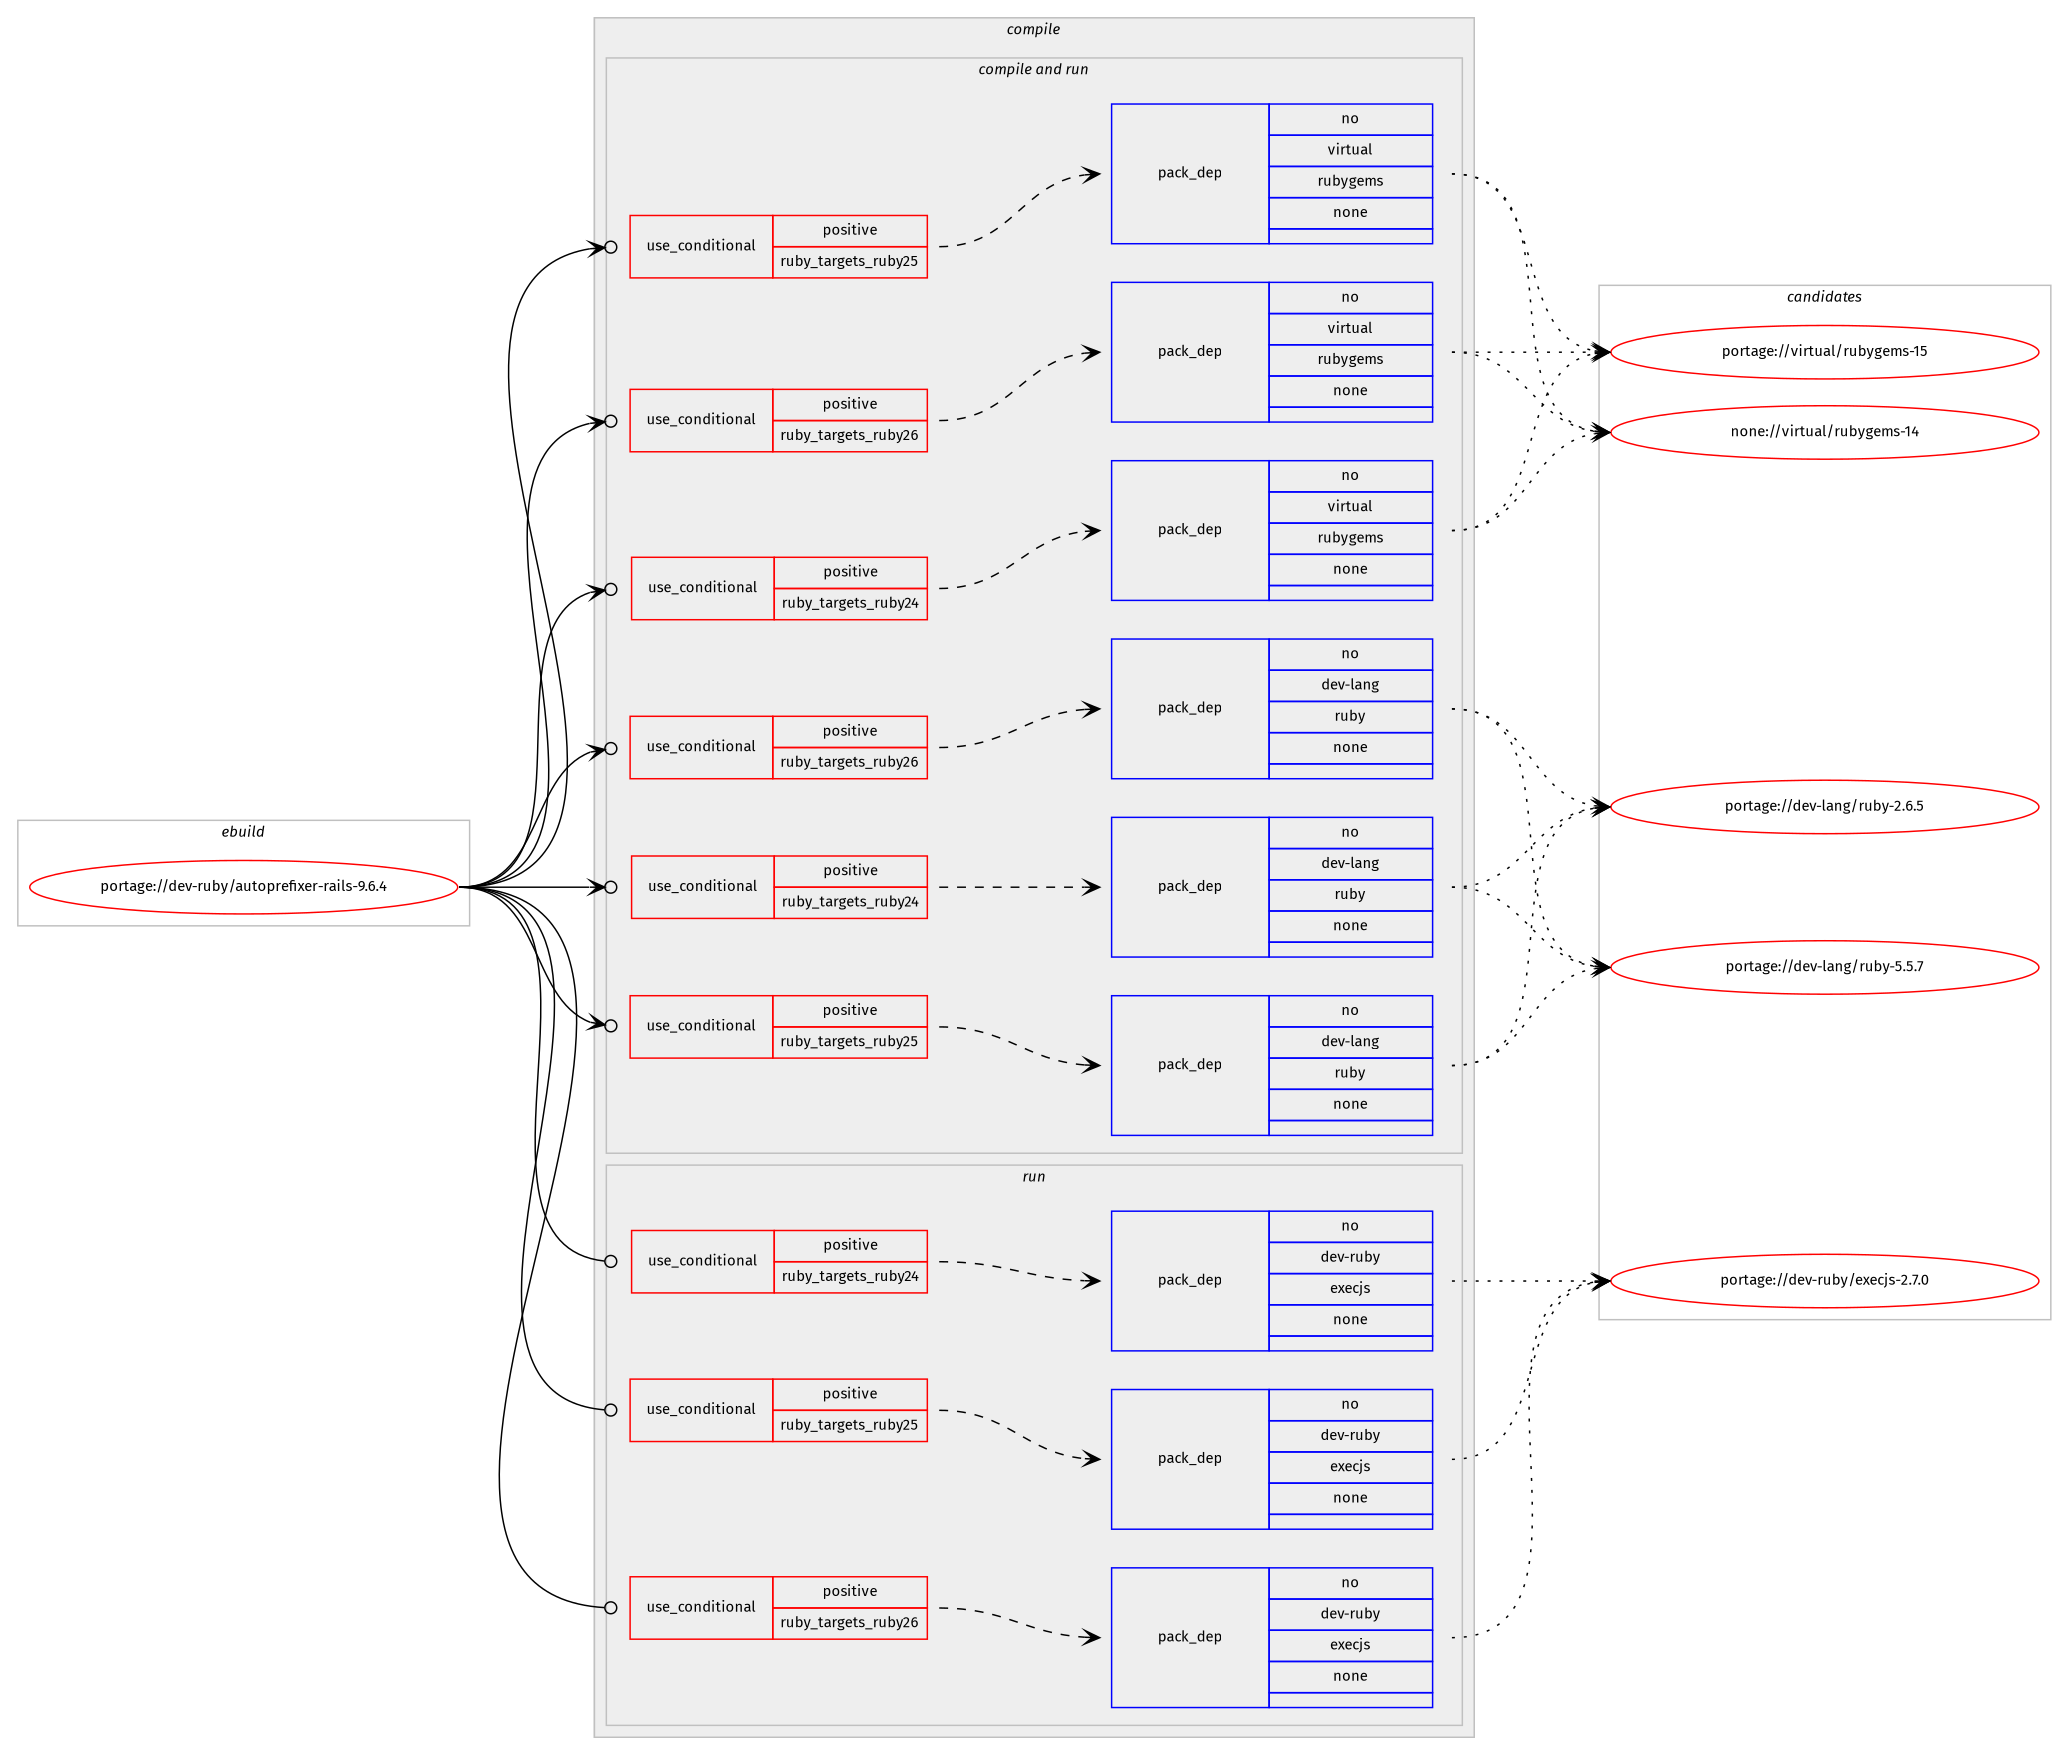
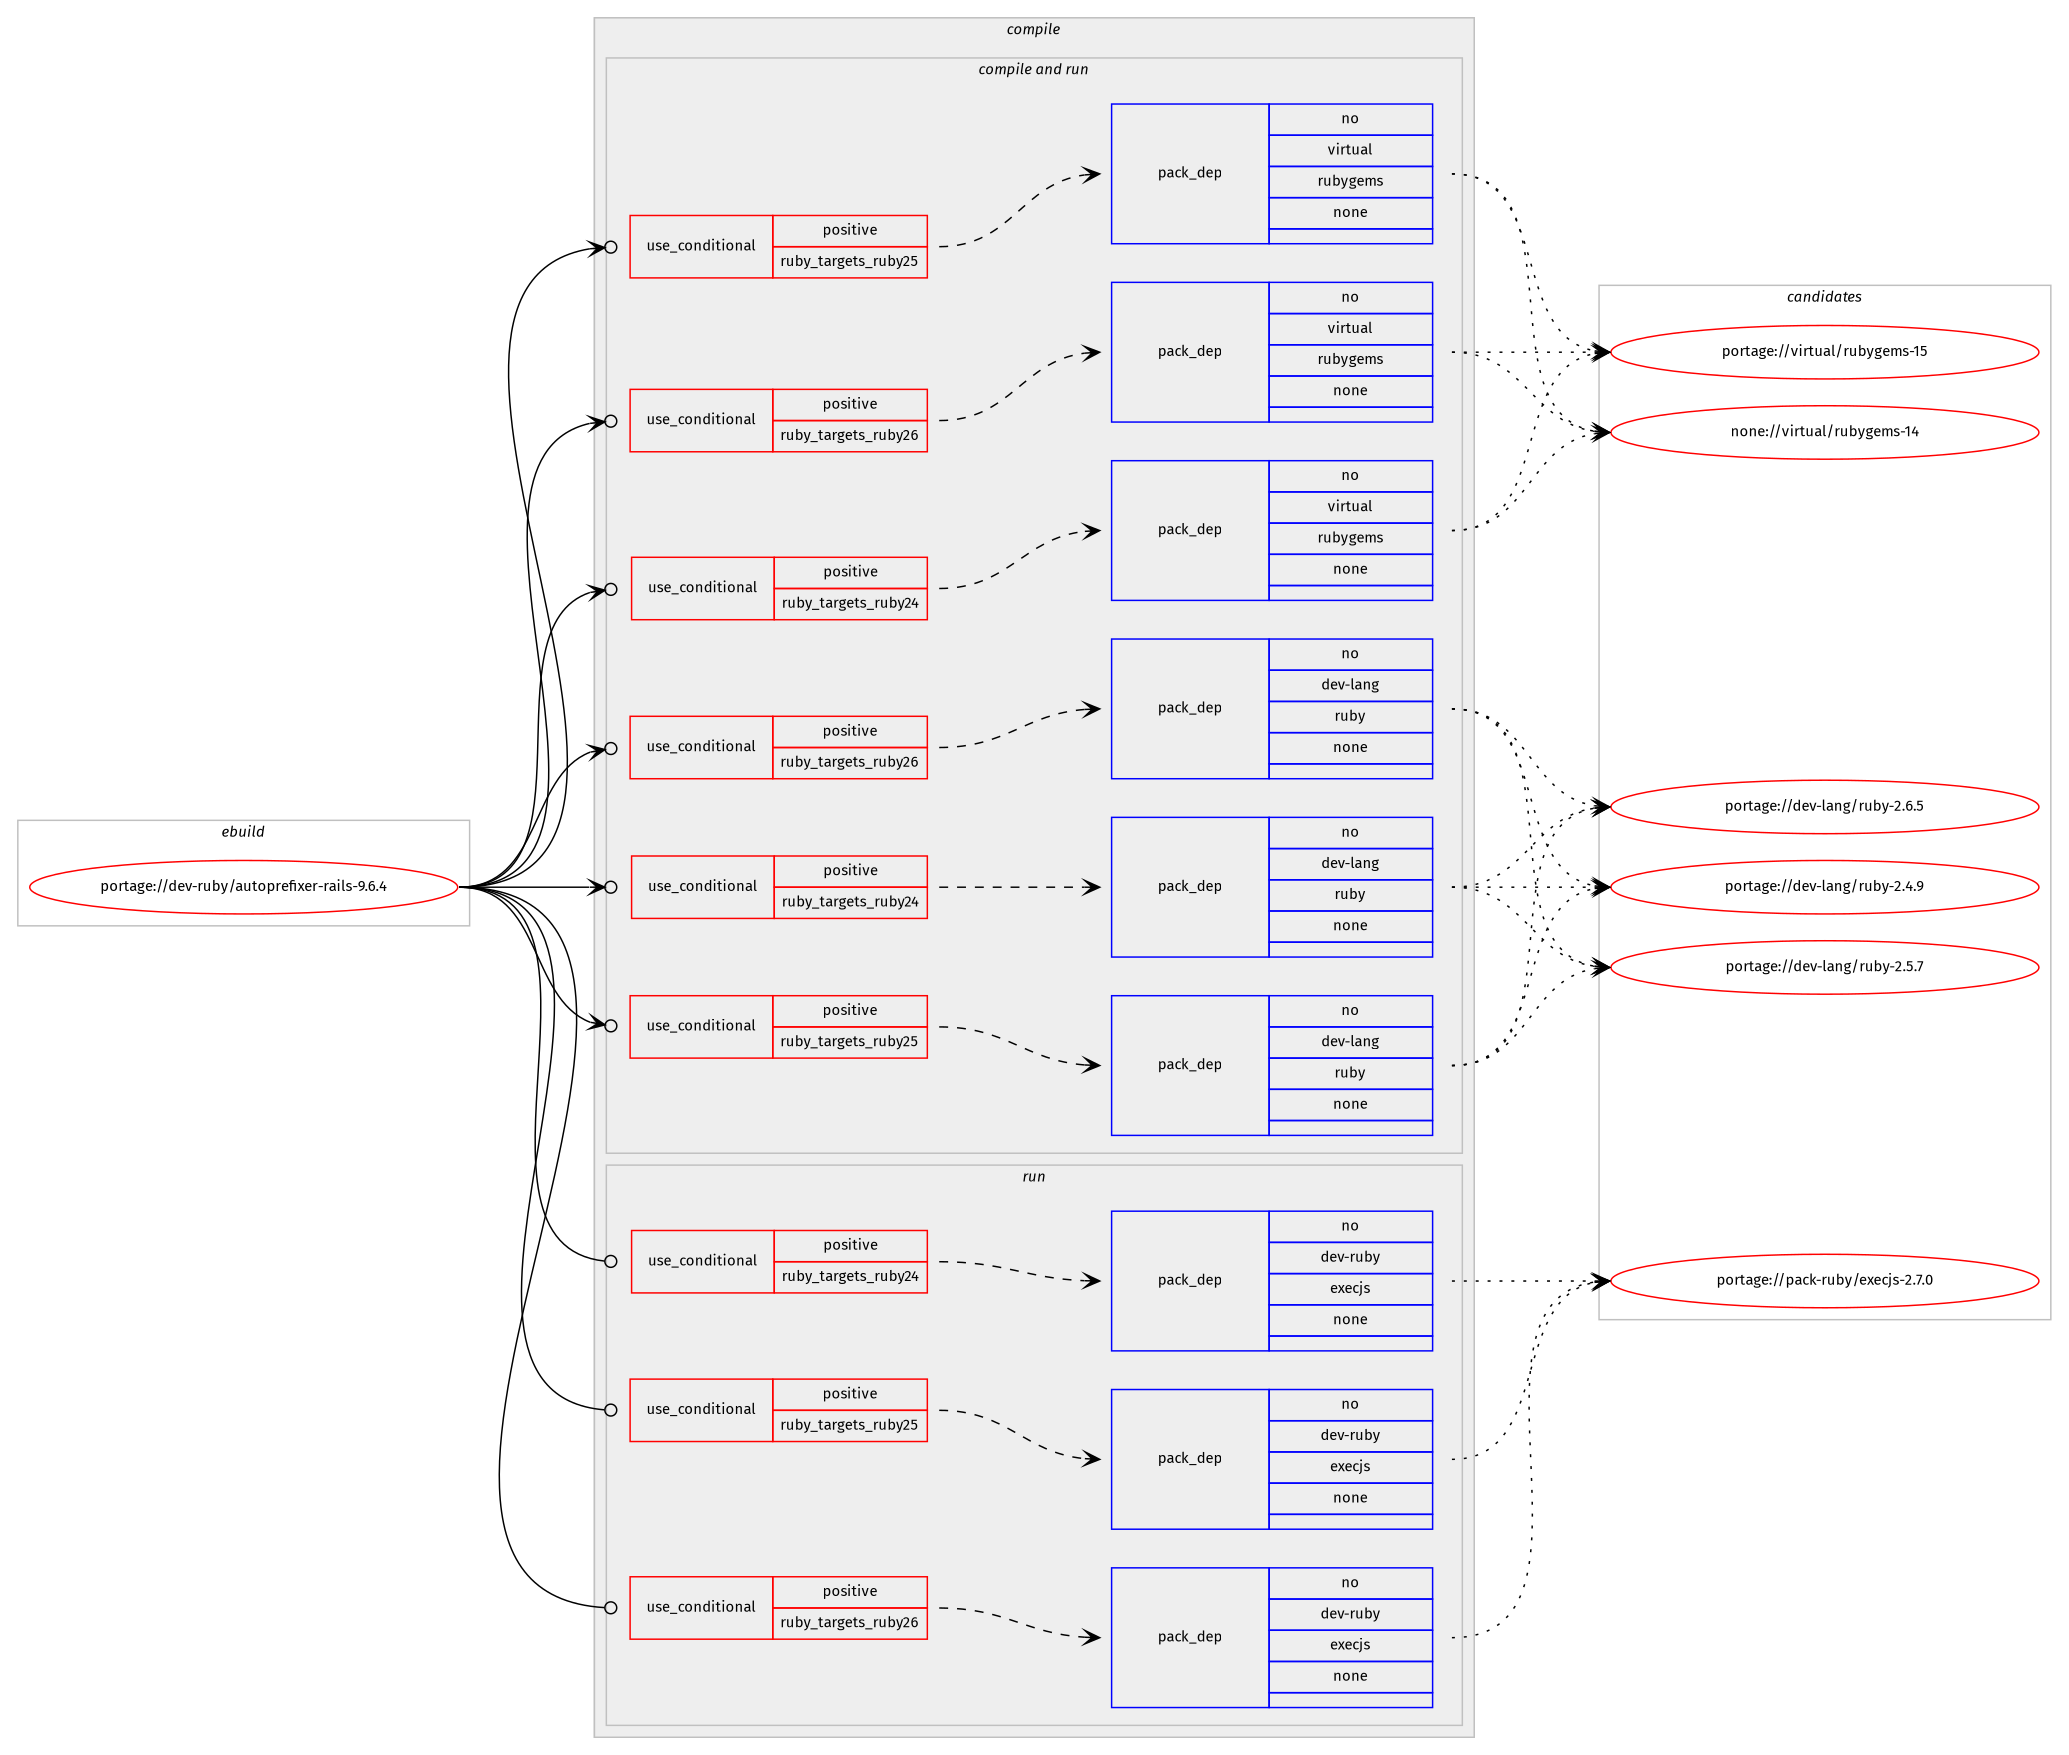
node "portage://dev-lang/ruby-2.4.9": added
node "portage://dev-lang/ruby-5.5.7": label "portage://dev-lang/ruby-5.5.7" -> "portage://dev-lang/ruby-2.5.7"
node "portage://dev-ruby/execjs-2.7.0": label "portage://dev-ruby/execjs-2.7.0" -> "portage://pack-ruby/execjs-2.7.0"
